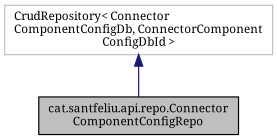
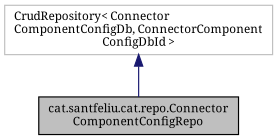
node "cat.santfeliu.api.repo.Connector ComponentConfigRepo": label "cat.santfeliu.api.repo.Connector ComponentConfigRepo" -> "cat.santfeliu.cat.repo.Connector ComponentConfigRepo"
